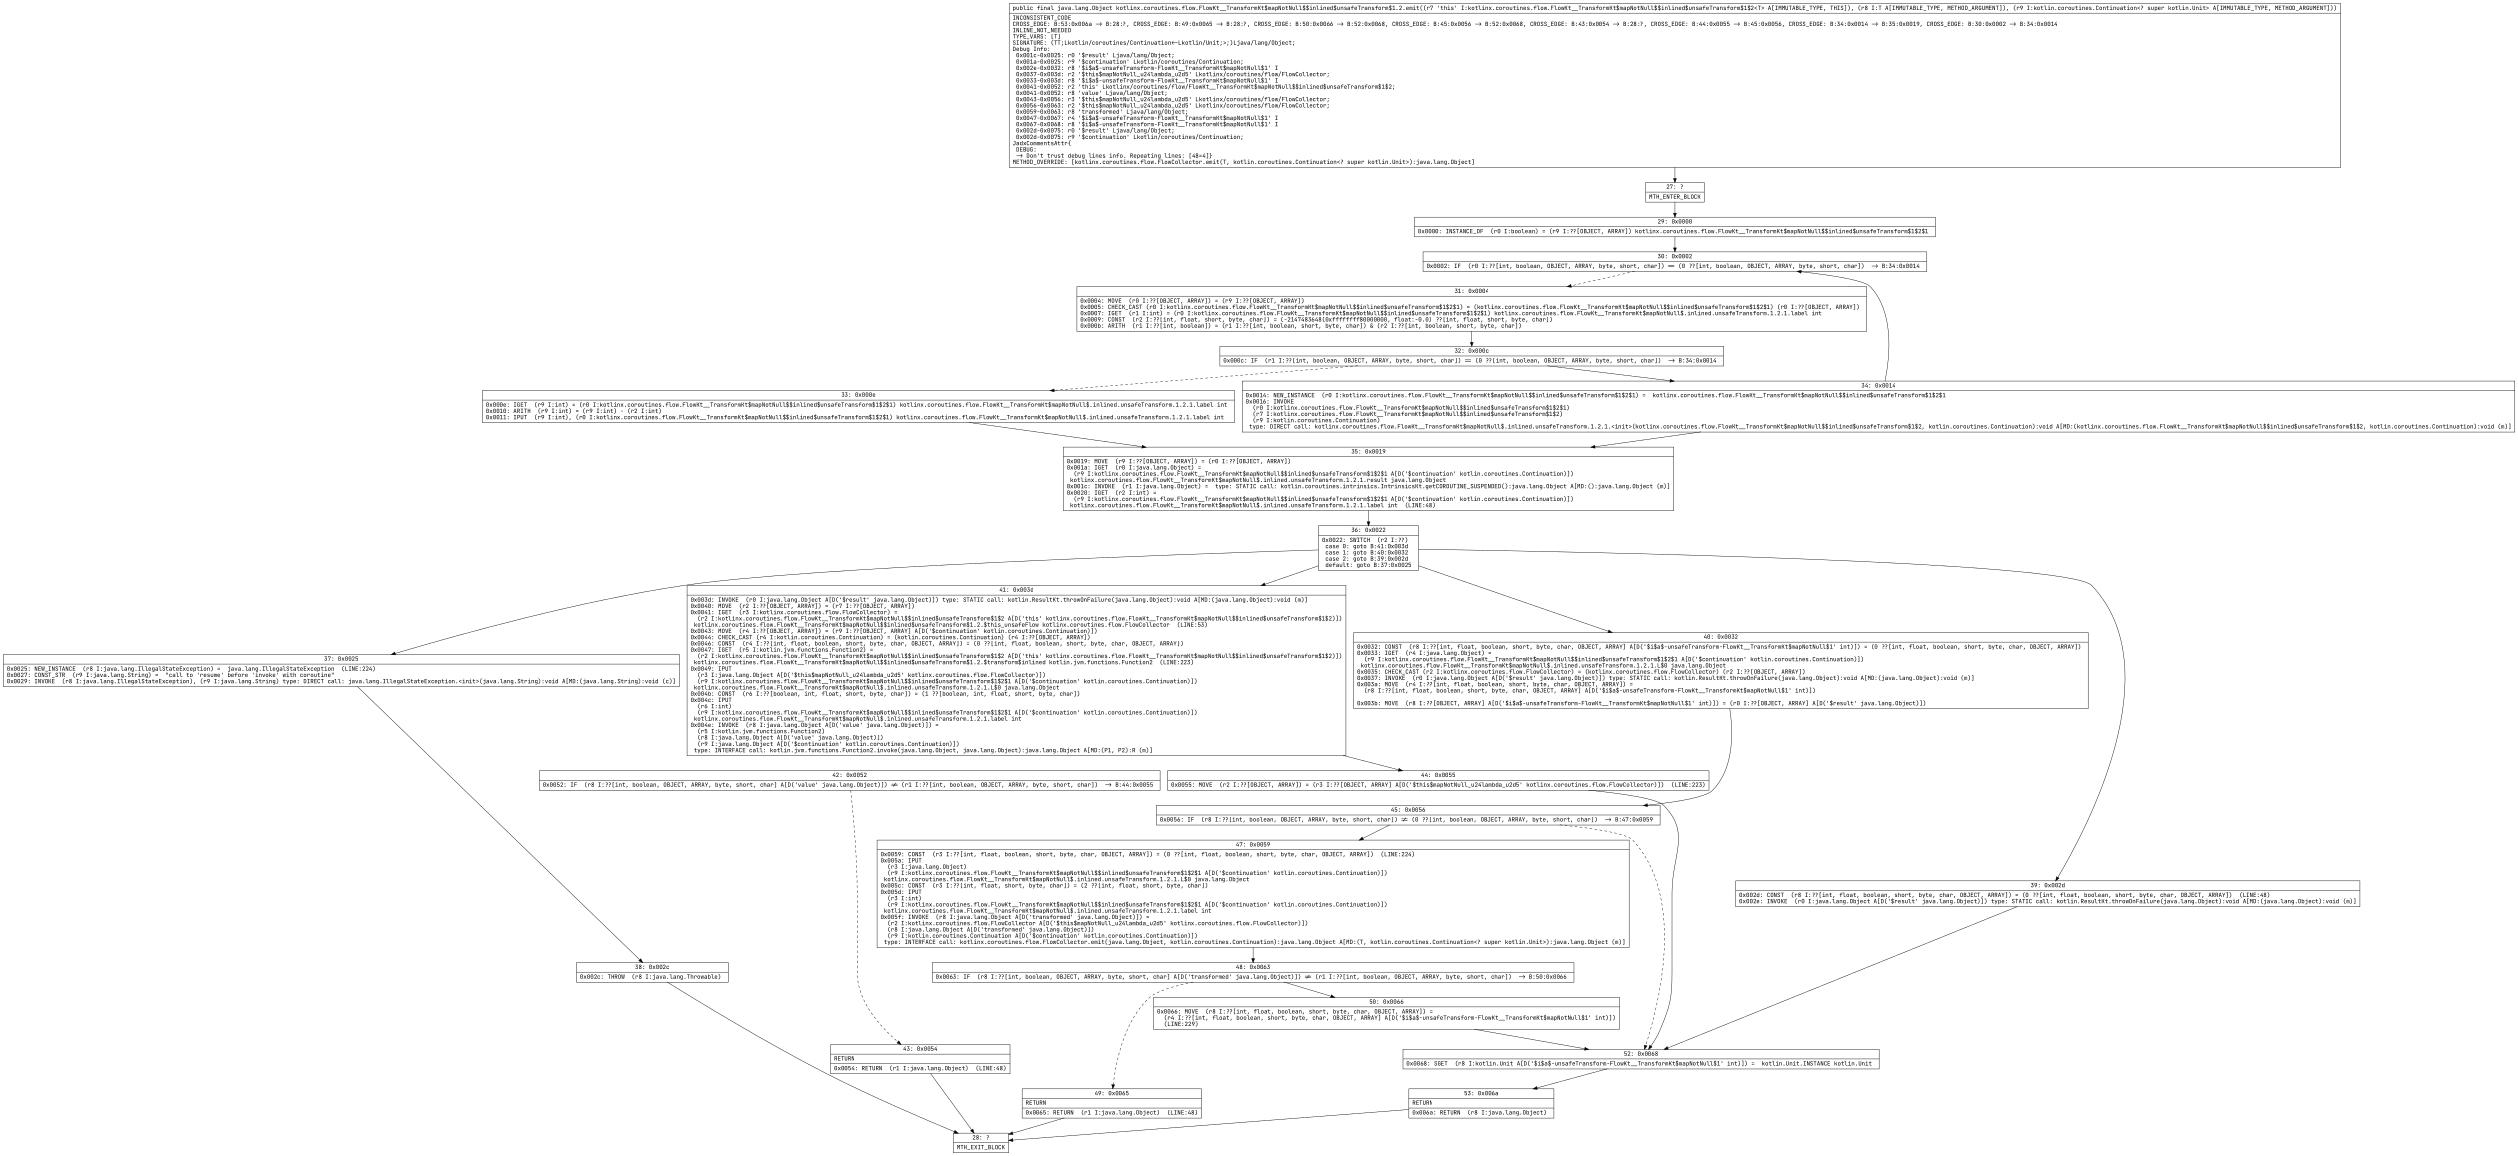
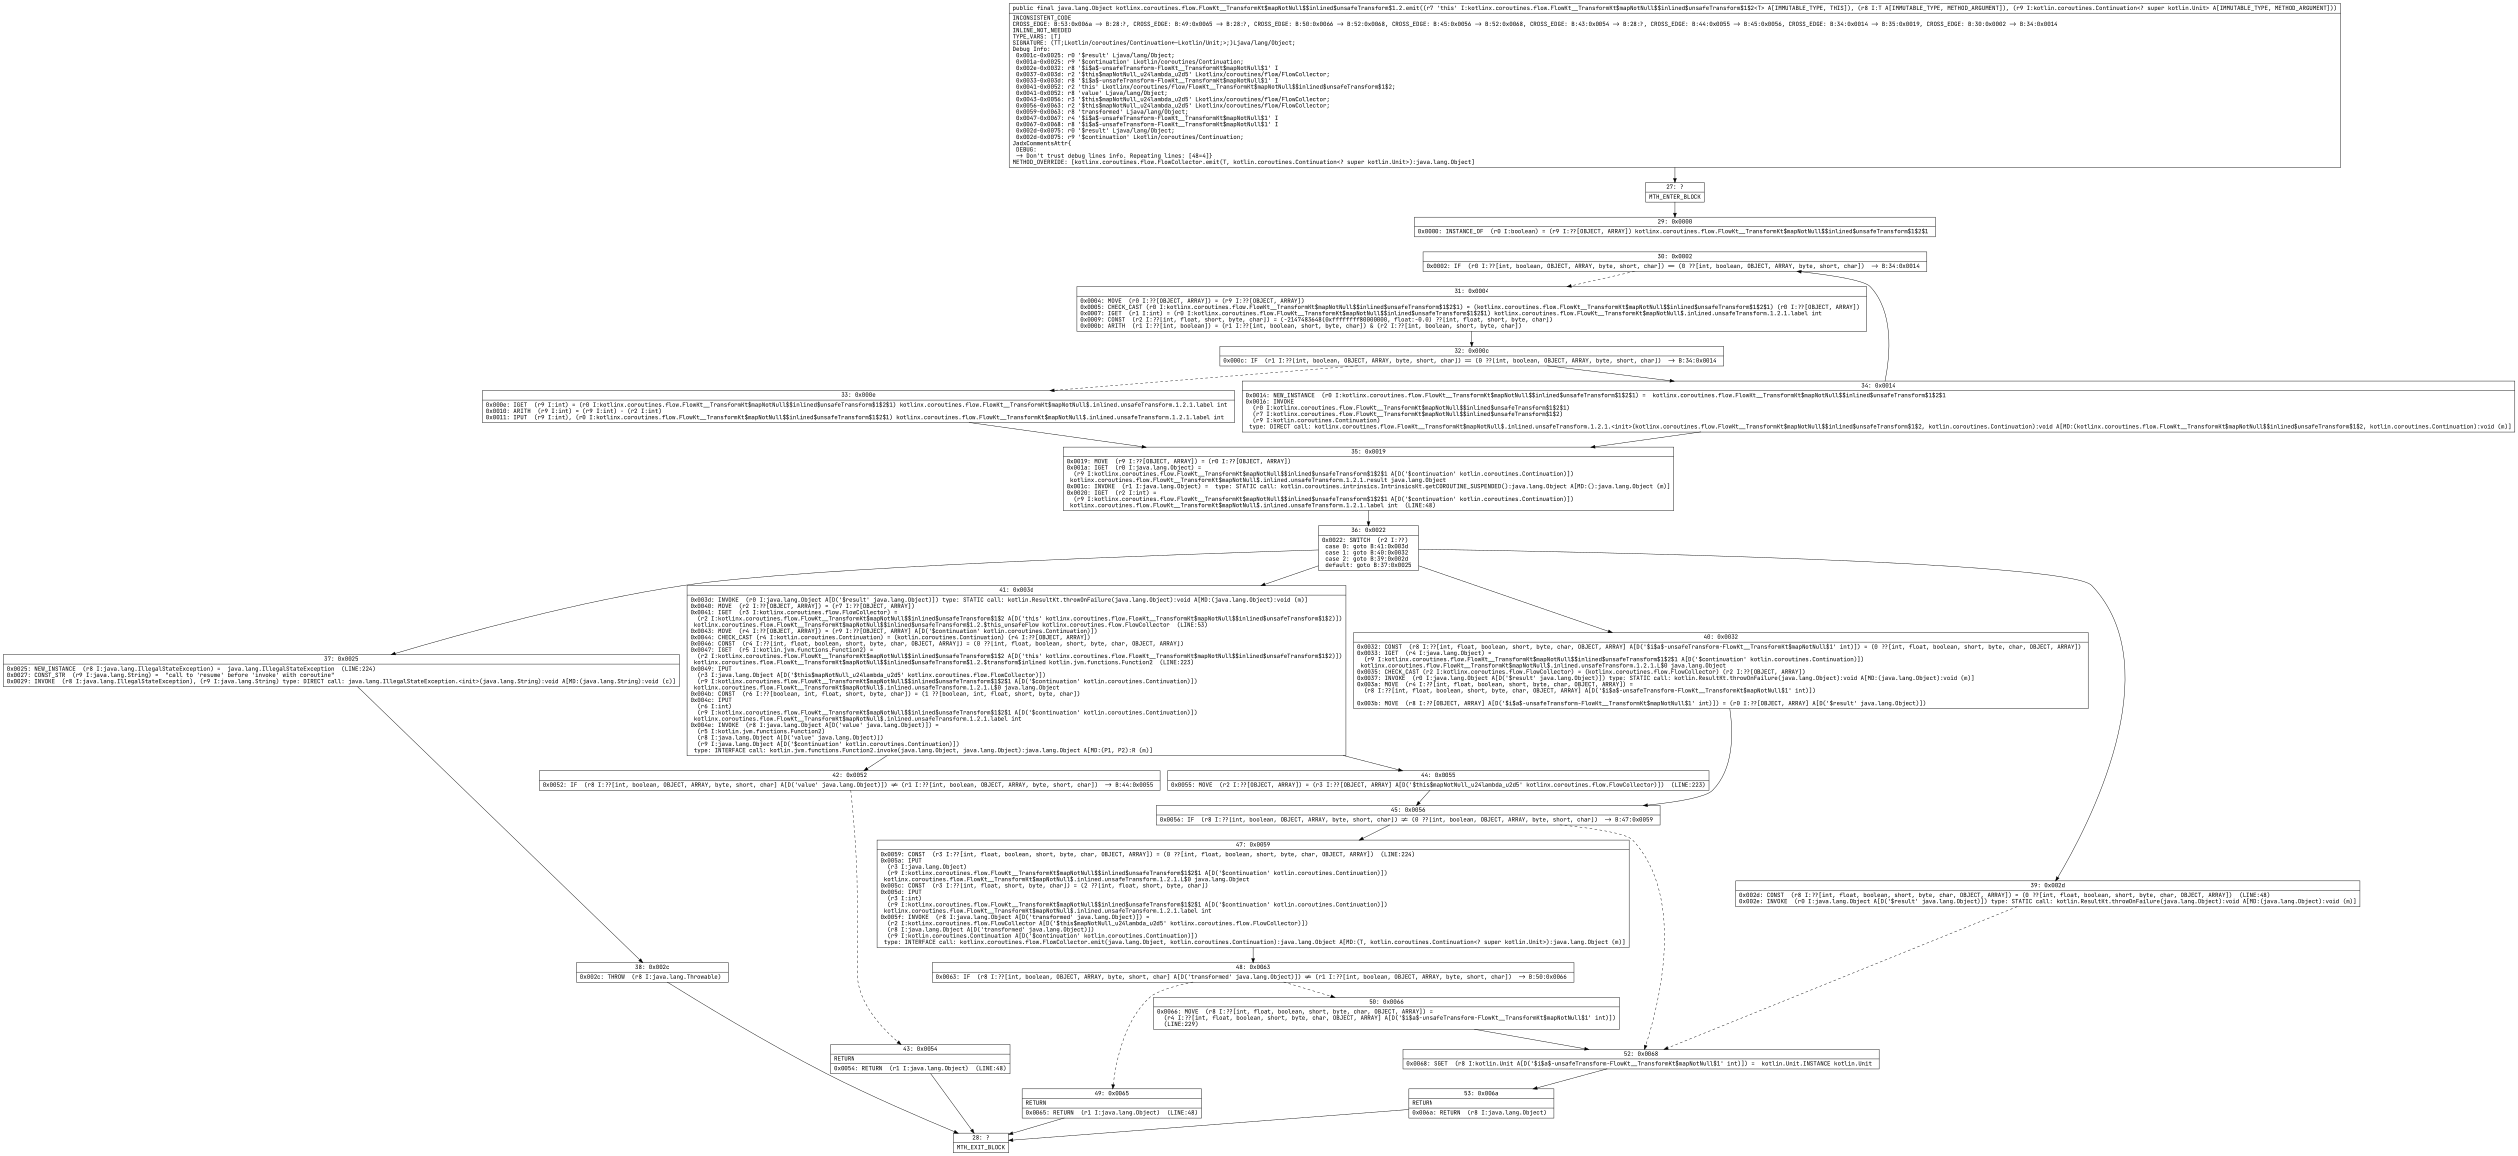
edge "29: 0x0000" -> "30: 0x0002": removed
edge "41: 0x003d" -> "42: 0x0052": added
edge "44: 0x0055" -> "52: 0x0068": now "44: 0x0055" -> "45: 0x0056"
edge "39: 0x002d" -> "52: 0x0068": style solid -> dashed
edge "48: 0x0063" -> "50: 0x0066": style solid -> dashed
